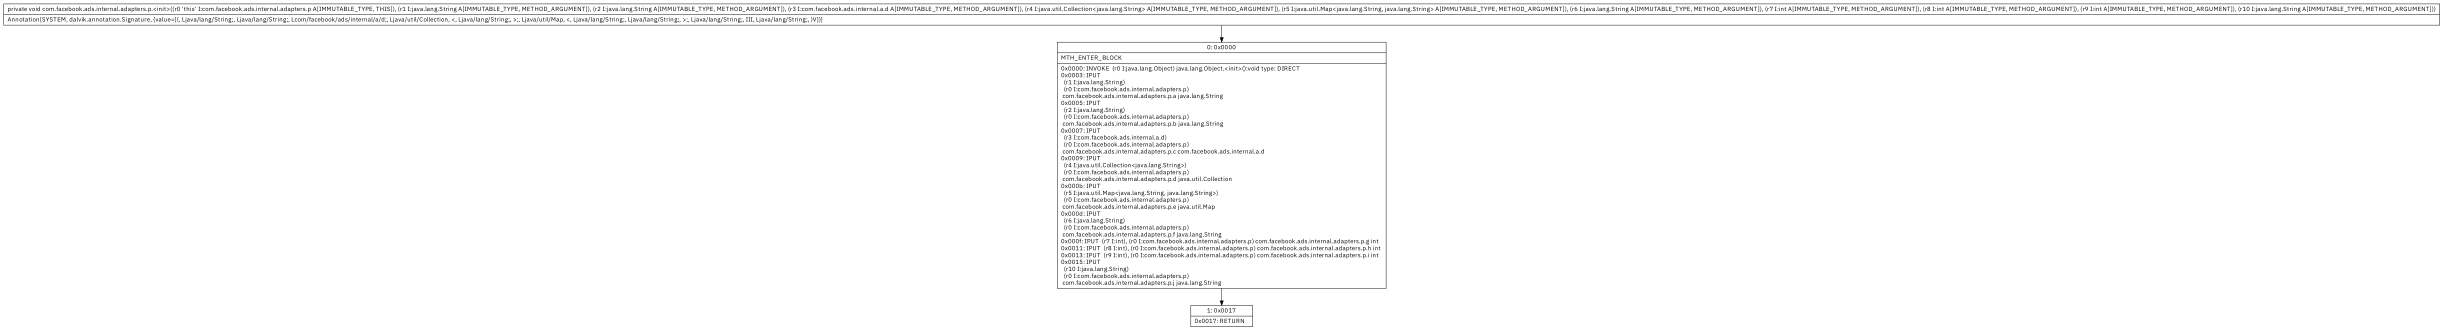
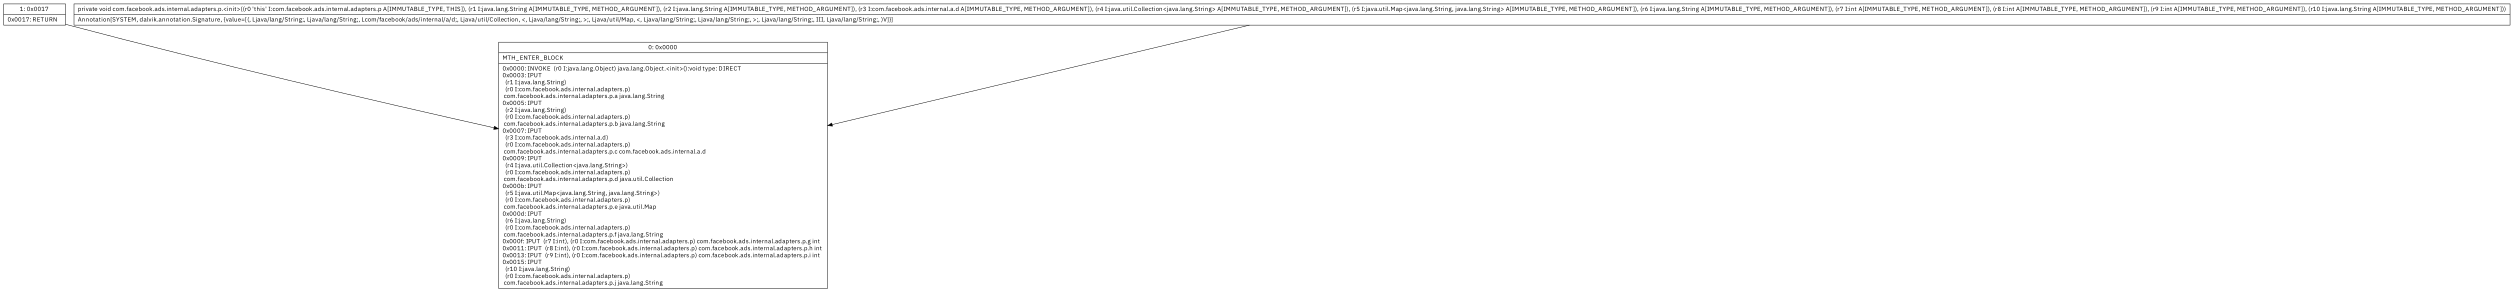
edge "0: 0x0000" -> "1: 0x0017": reversed
